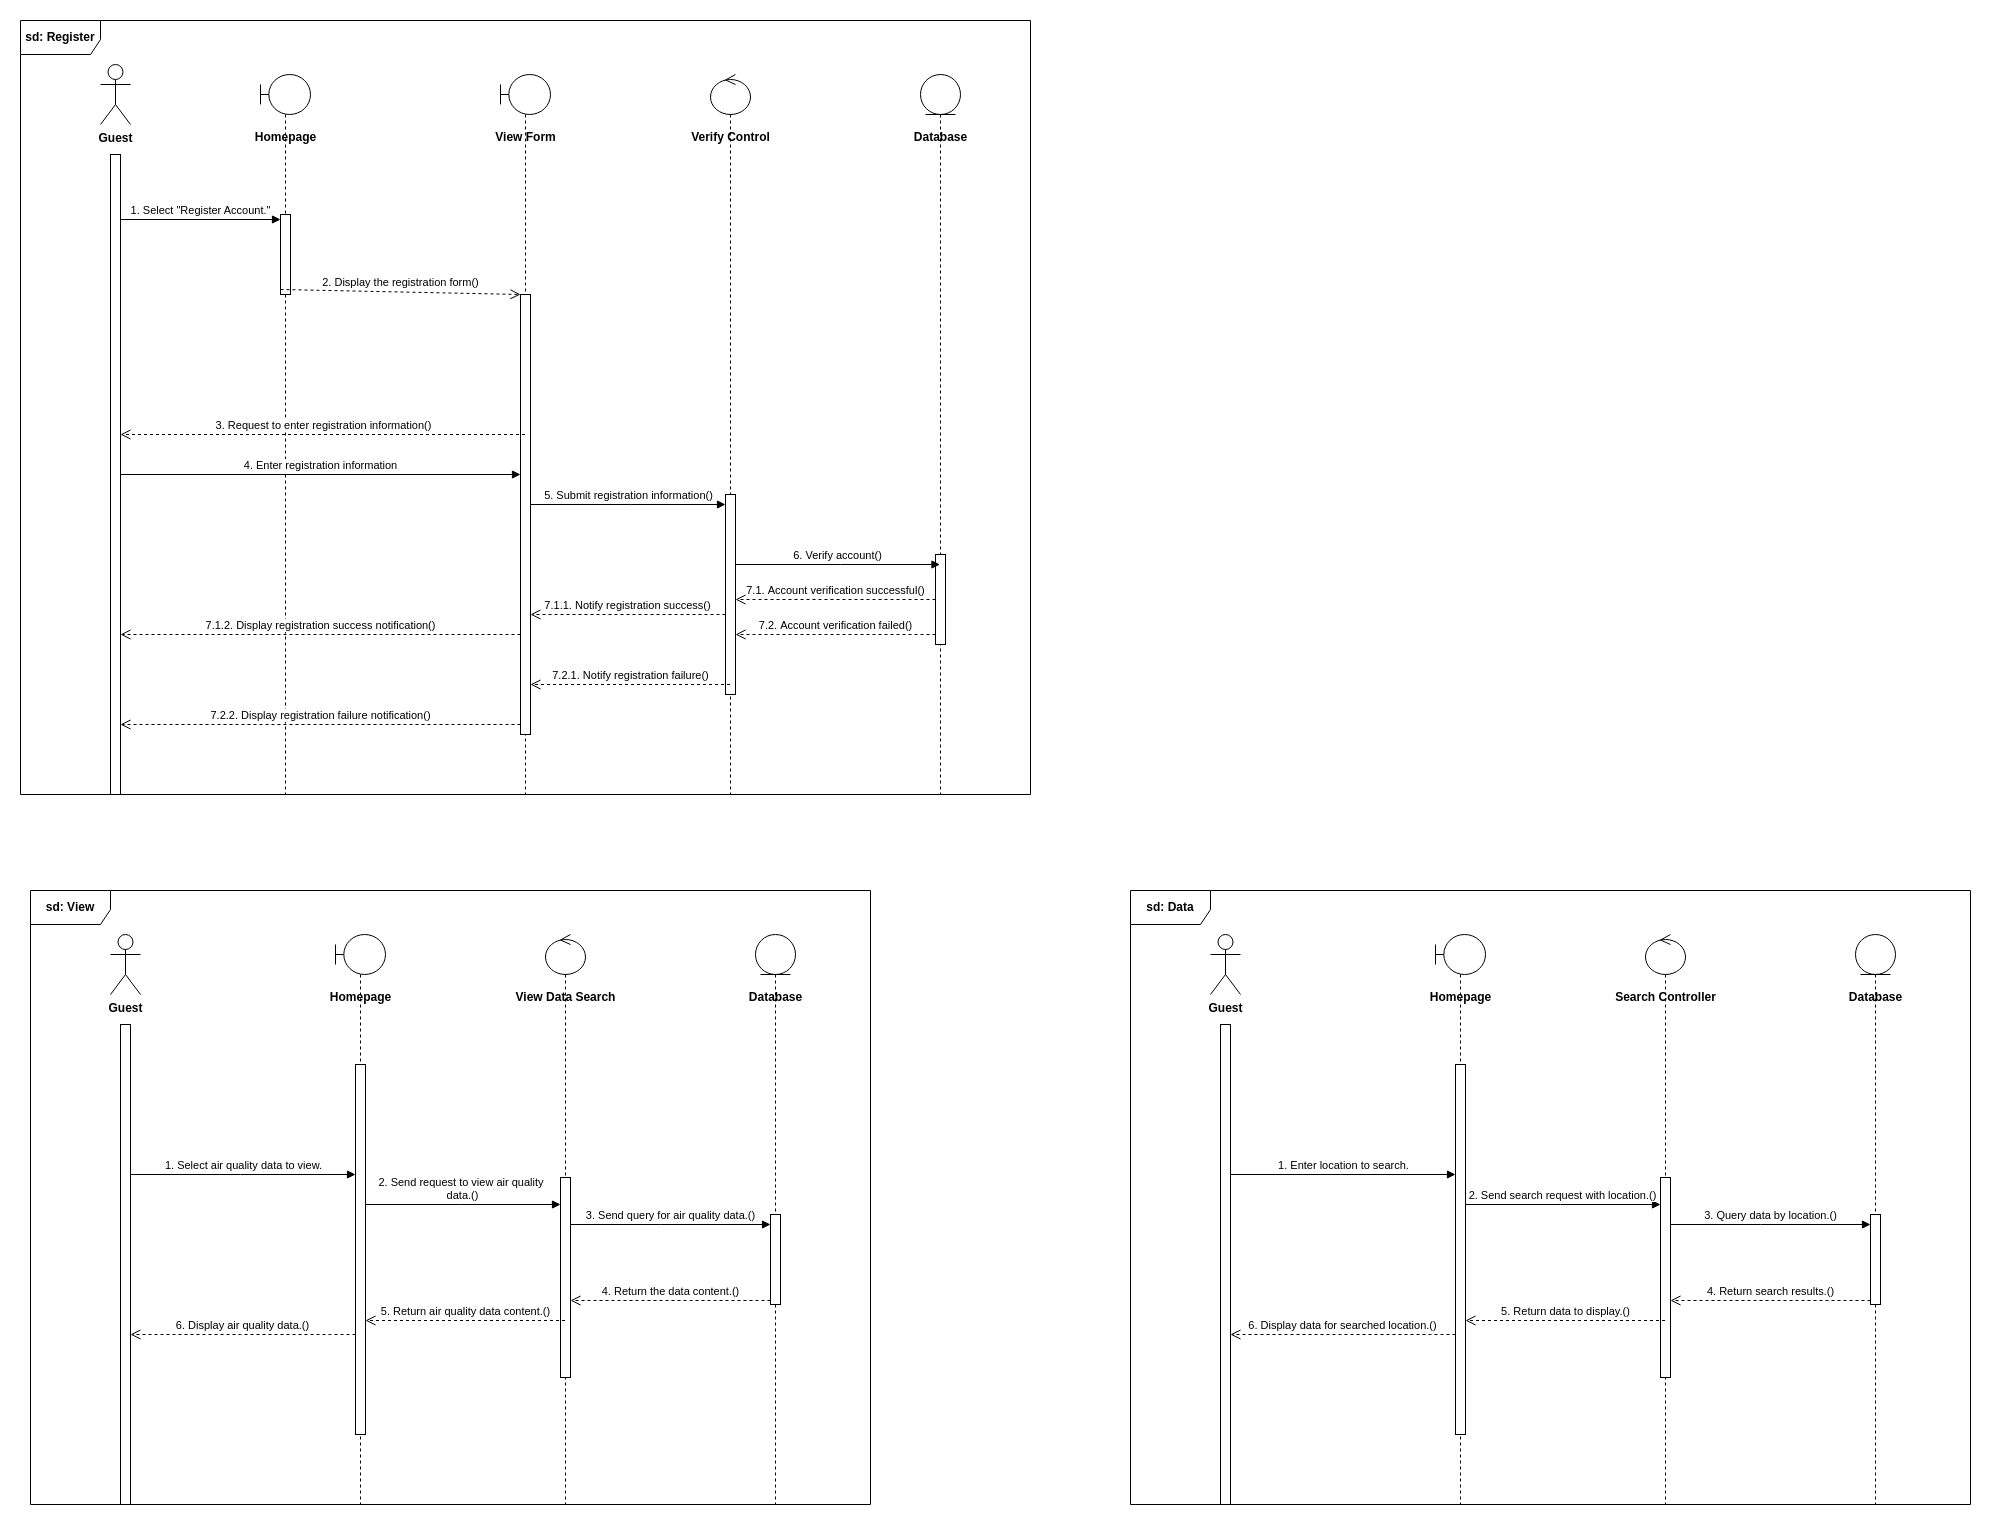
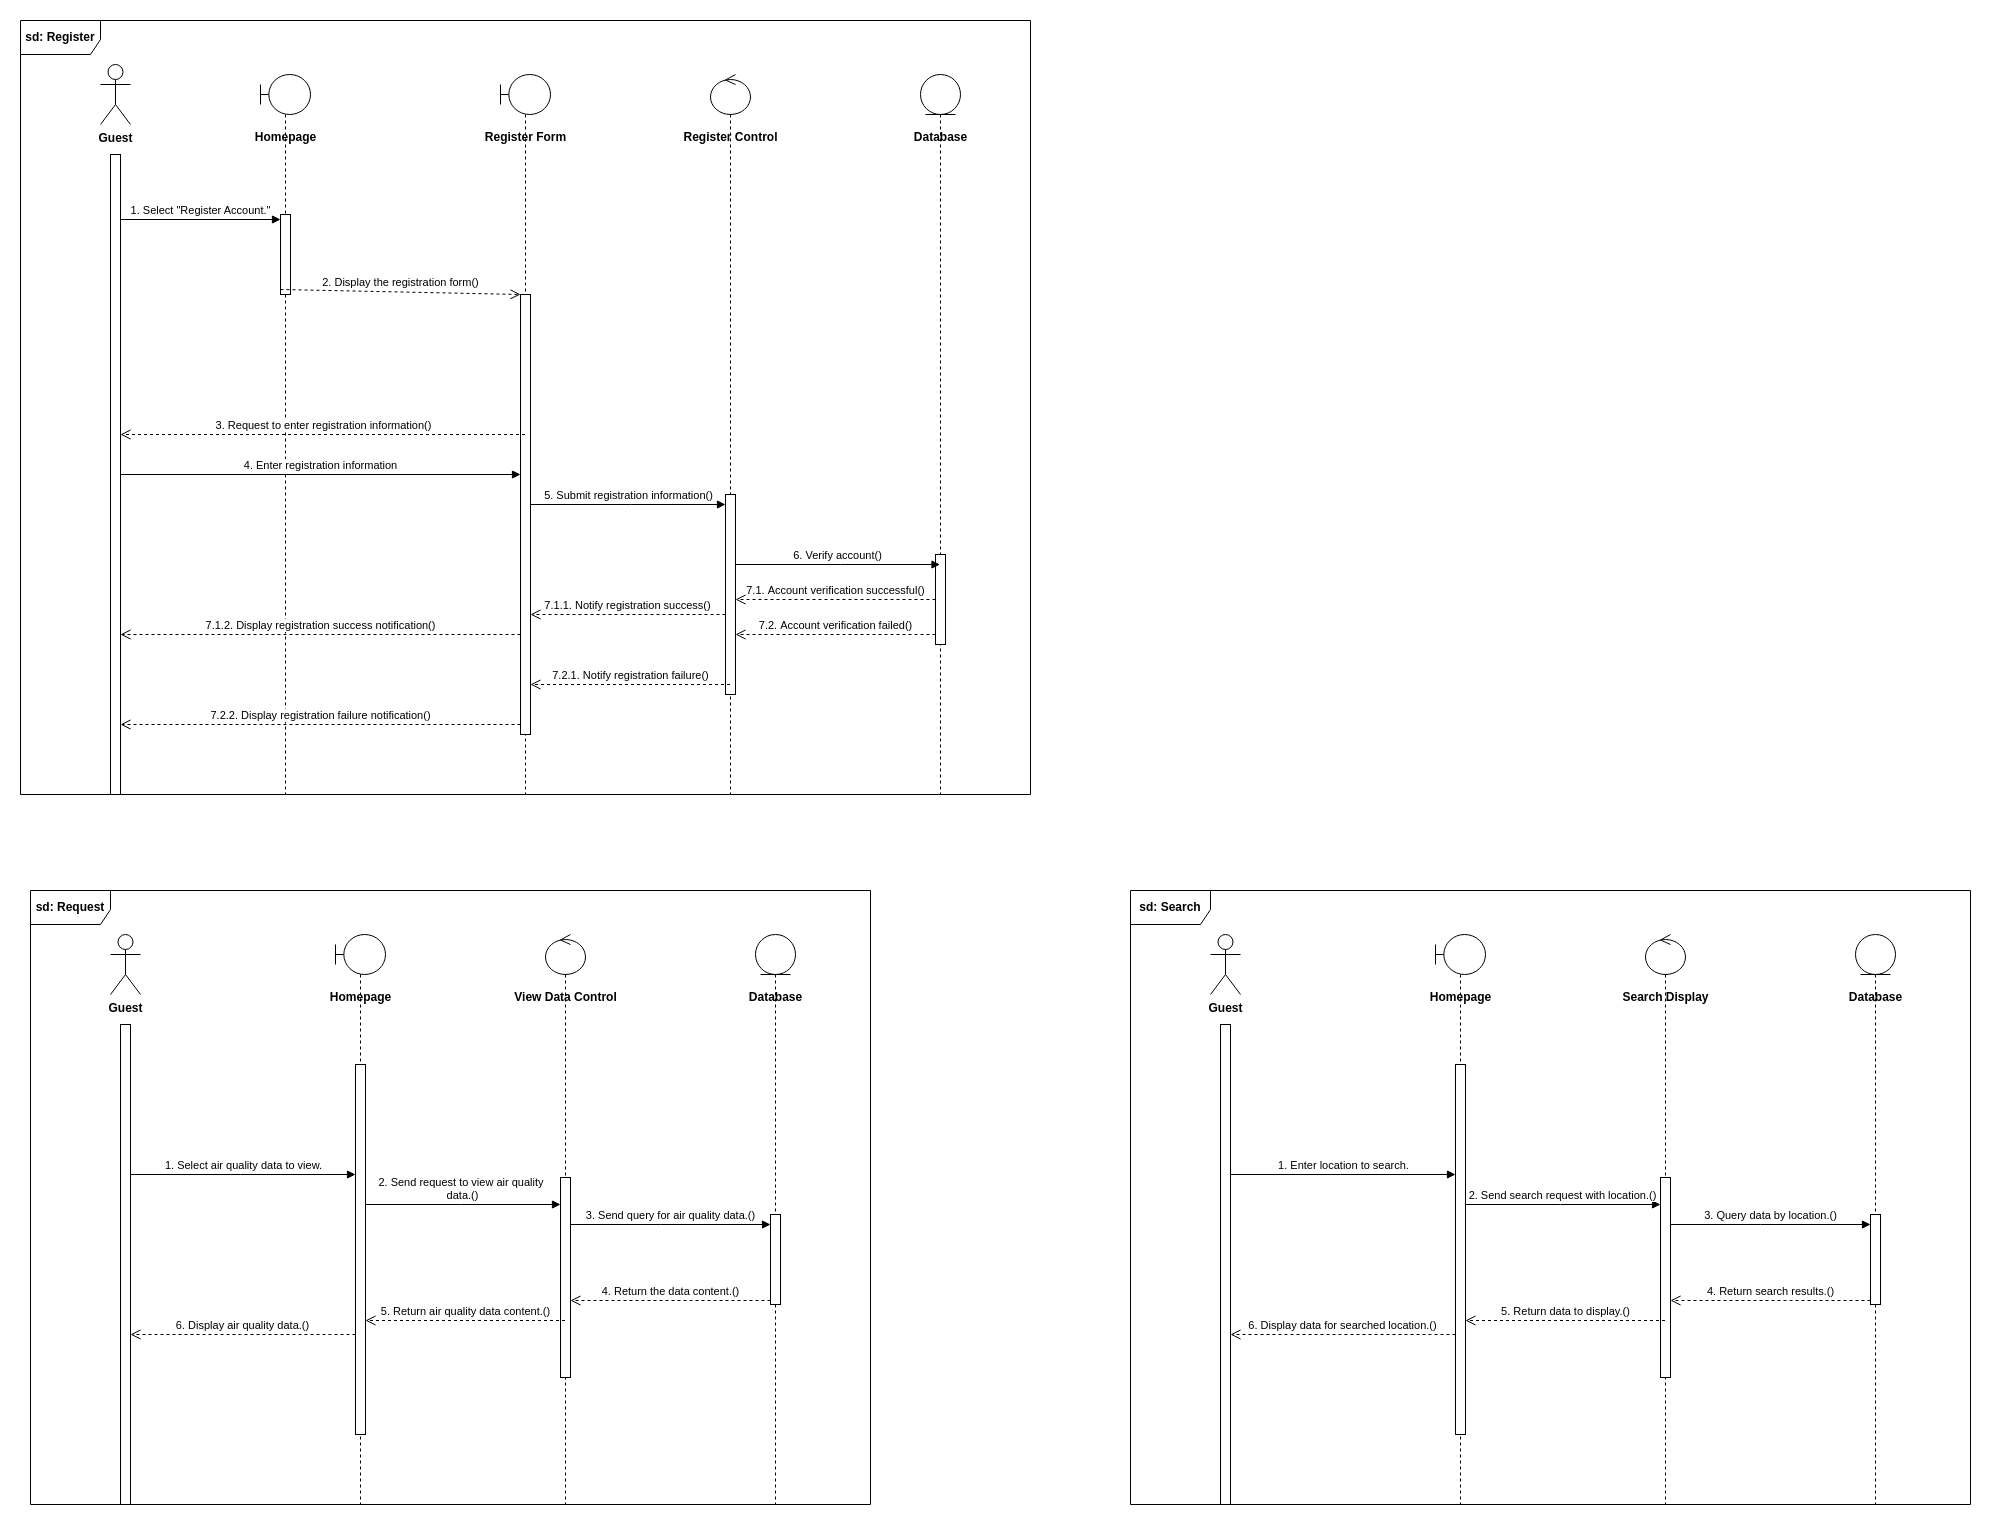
node "View Form": label "View Form" -> "Register Form"
node "Verify Control": label "Verify Control" -> "Register Control"
node "sd: View": label "sd: View" -> "sd: Request"
node "sd: Data": label "sd: Data" -> "sd: Search"
node "View Data Search": label "View Data Search" -> "View Data Control"
node "Search Controller": label "Search Controller" -> "Search Display"
